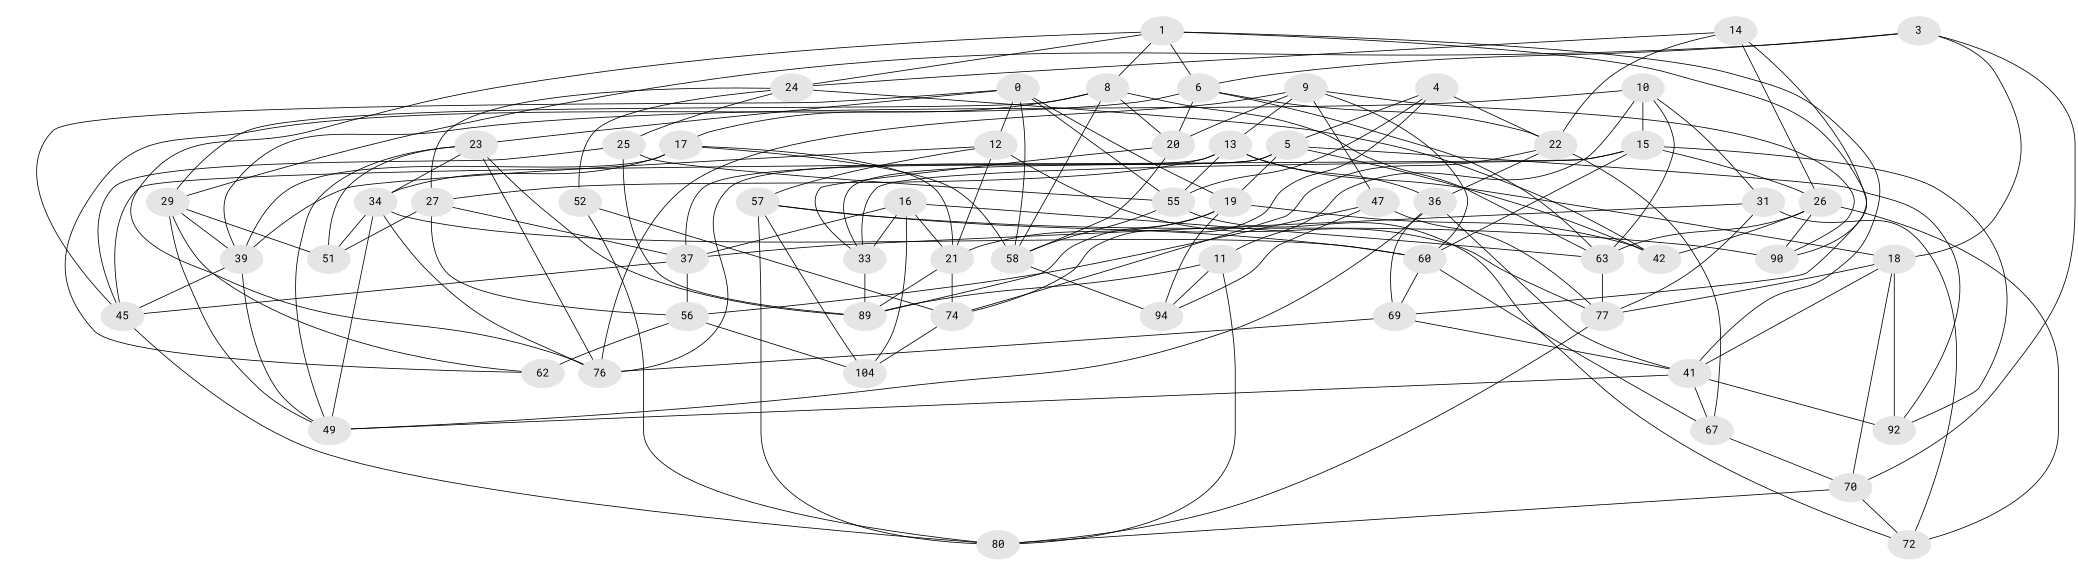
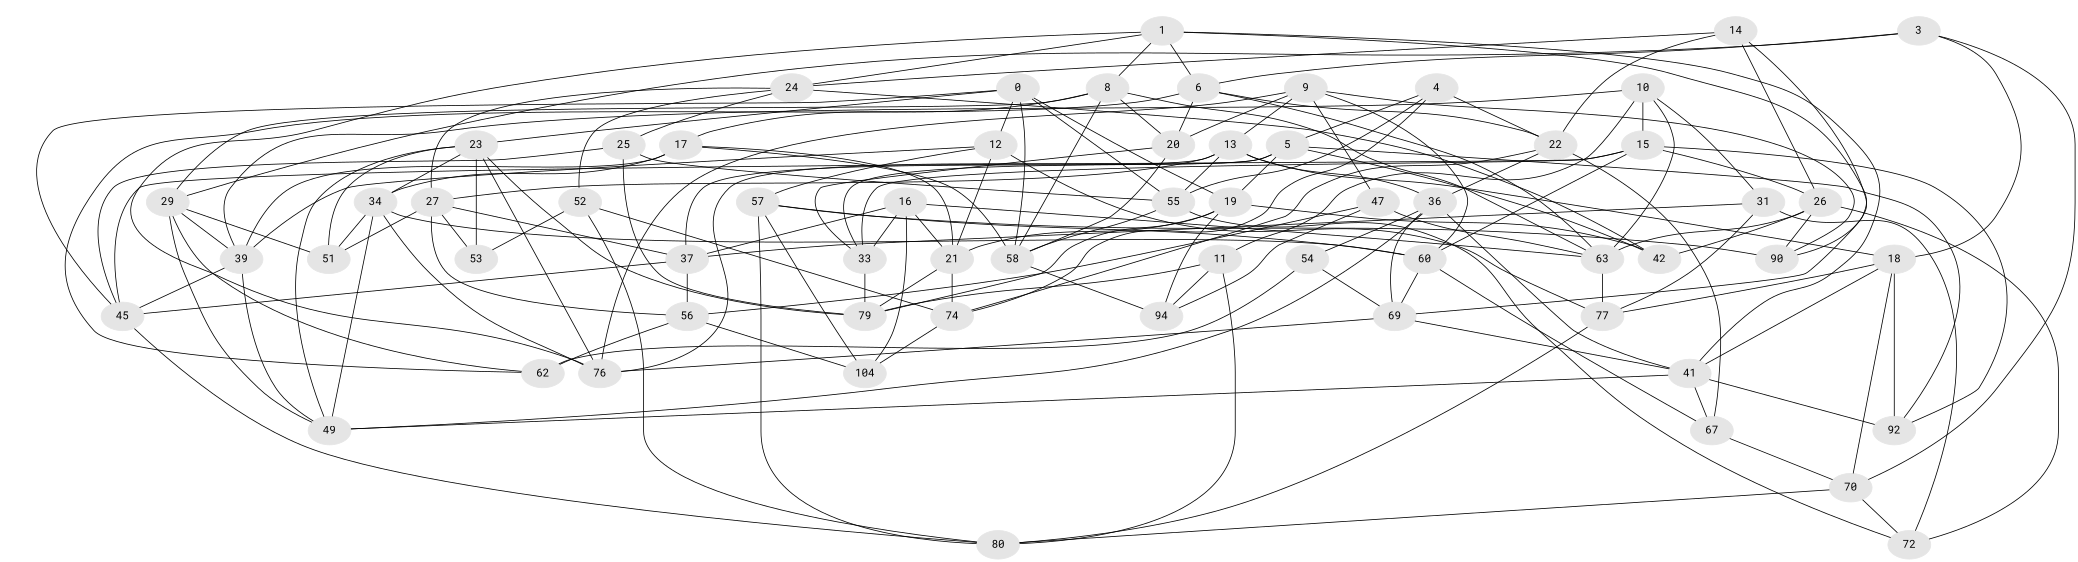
edge "47" -- "77": now "47" -- "63"
node "53": added
node "54": added
node "89": label "89" -> "79"
